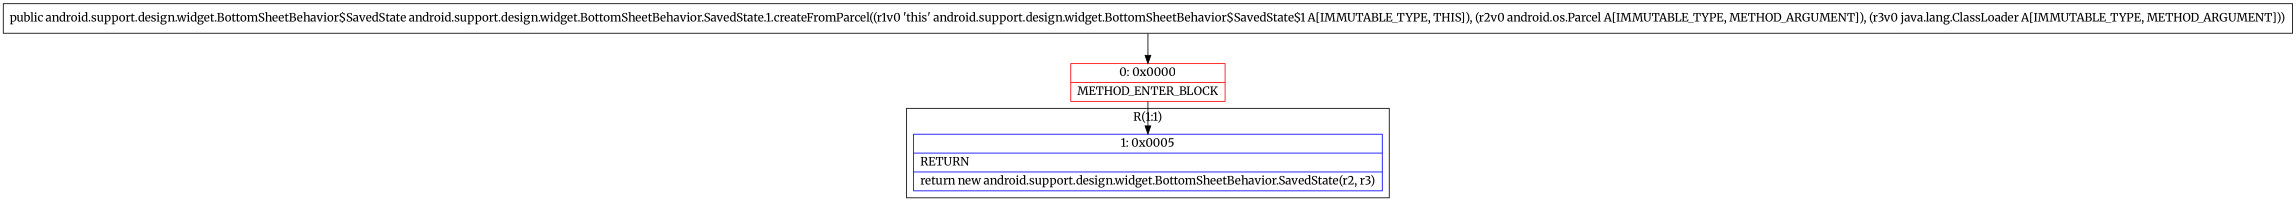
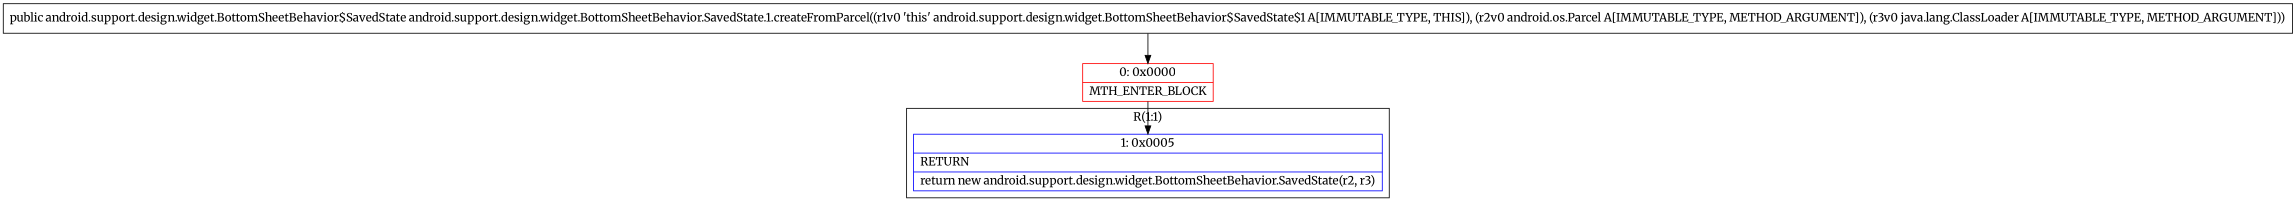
node "0: 0x0000": text "METHOD_ENTER_BLOCK" -> "MTH_ENTER_BLOCK"
